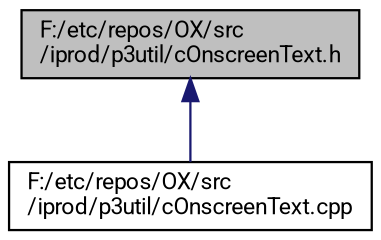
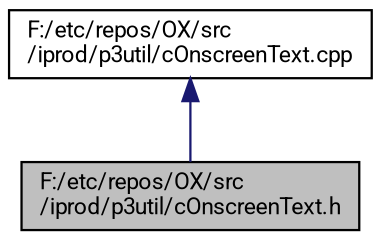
edge "F:/etc/repos/OX/src /iprod/p3util/cOnscreenText.cpp" -> "F:/etc/repos/OX/src /iprod/p3util/cOnscreenText.h": reversed
